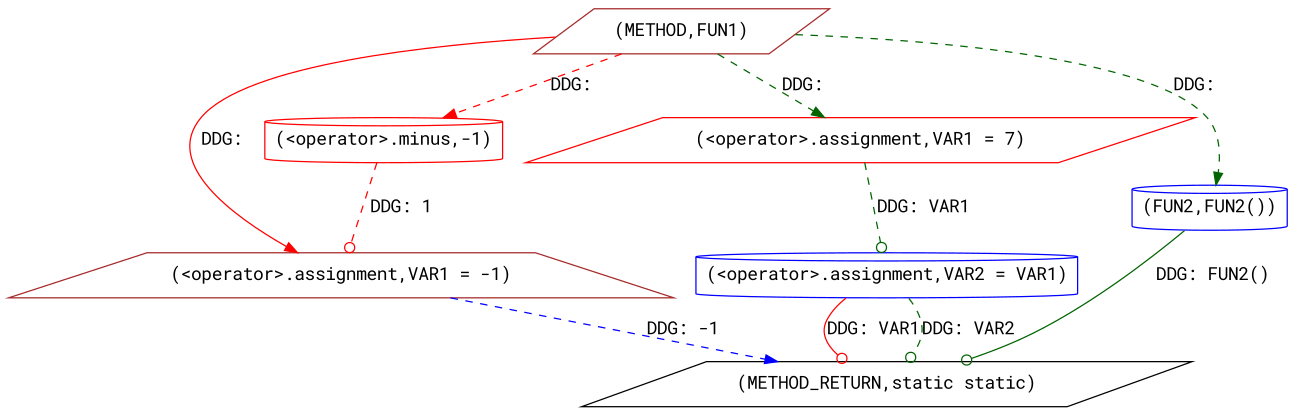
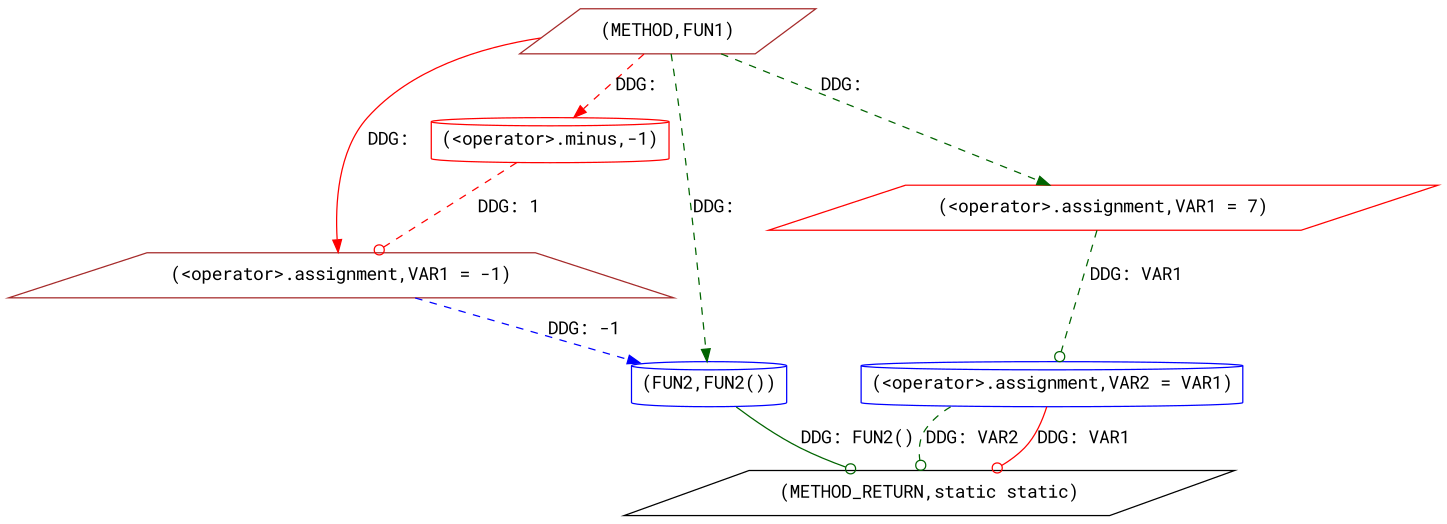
edge "(<operator>.assignment,VAR1 = -1)" -> "(METHOD_RETURN,static static)": now "(<operator>.assignment,VAR1 = -1)" -> "(FUN2,FUN2())"
